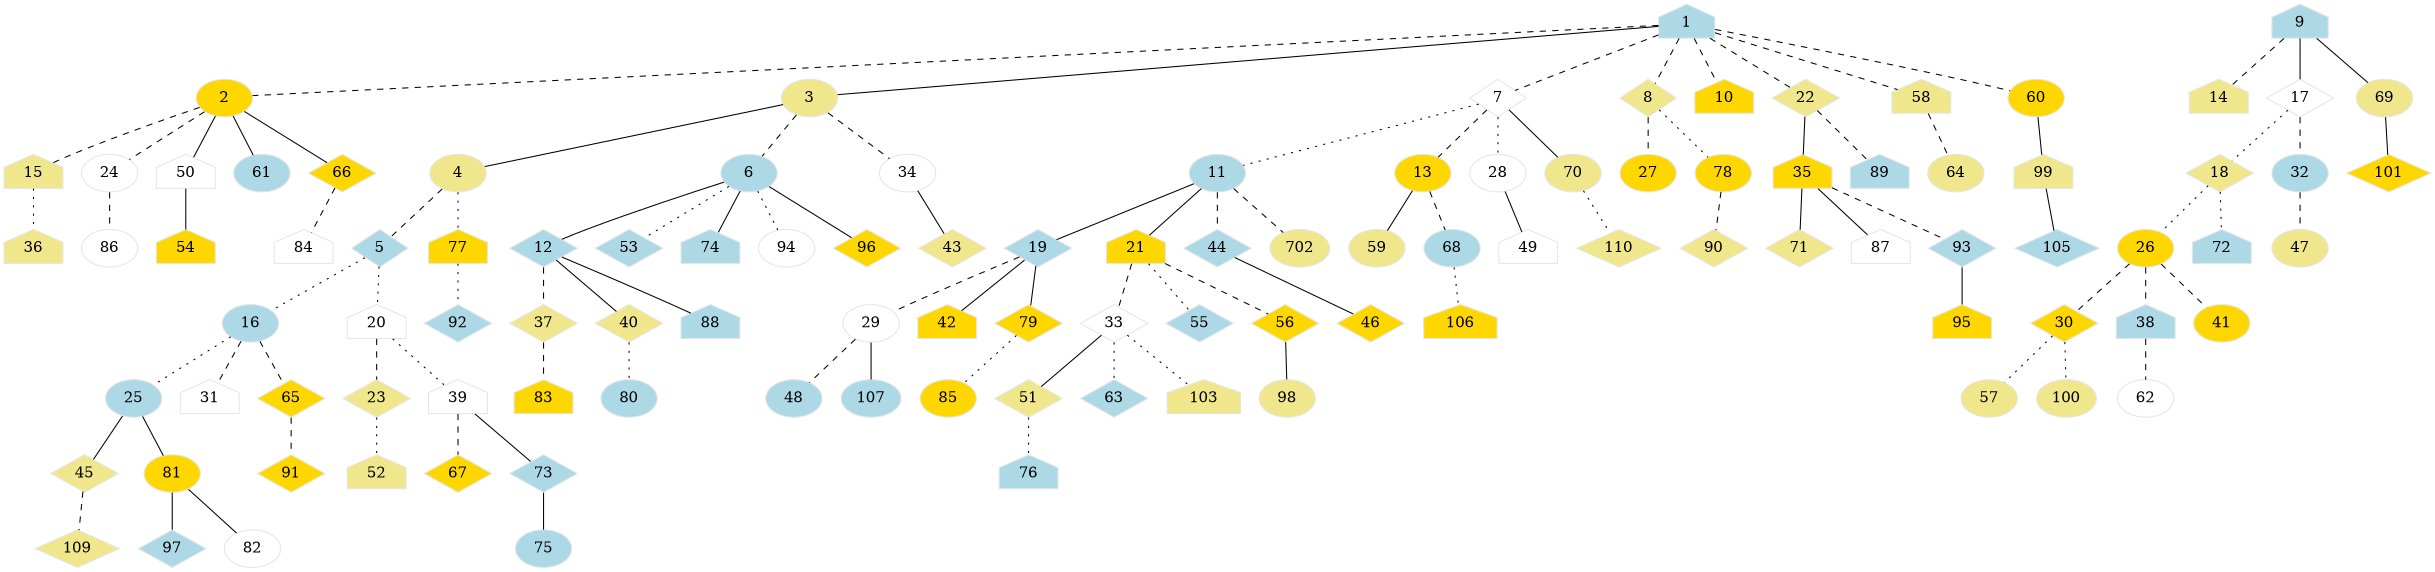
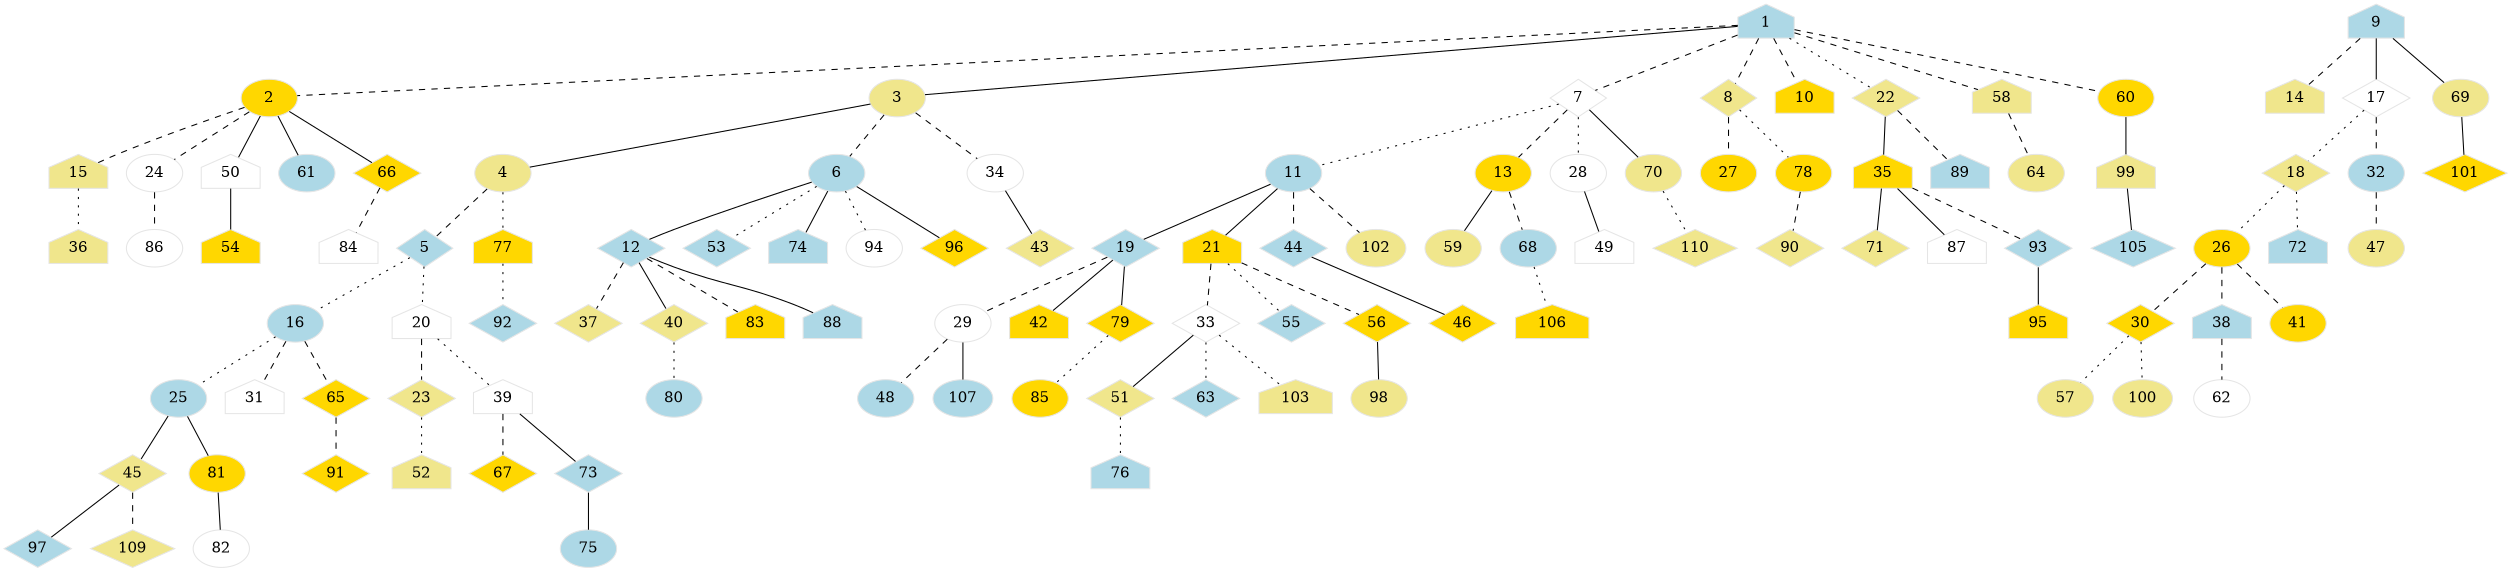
edge "1" -- "22": style dashed -> dotted
node "702": label "702" -> "102"
edge "37" -- "83": now "12" -- "83"
edge "81" -- "97": now "45" -- "97"
